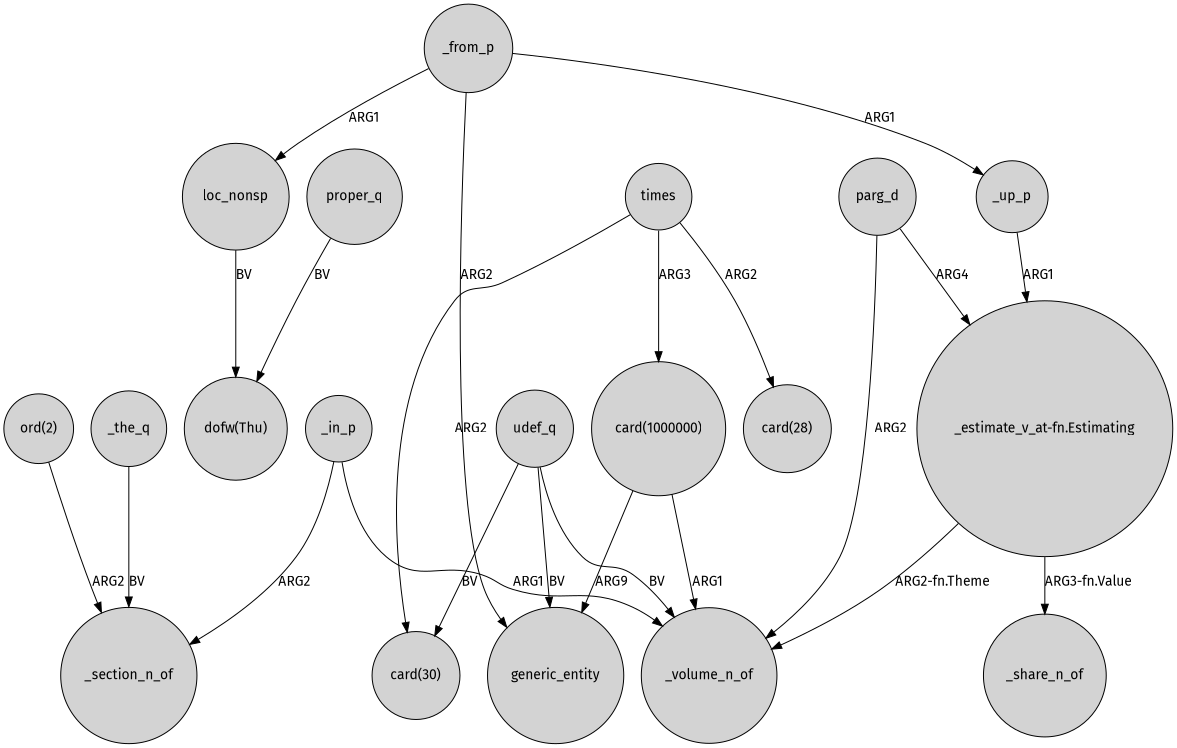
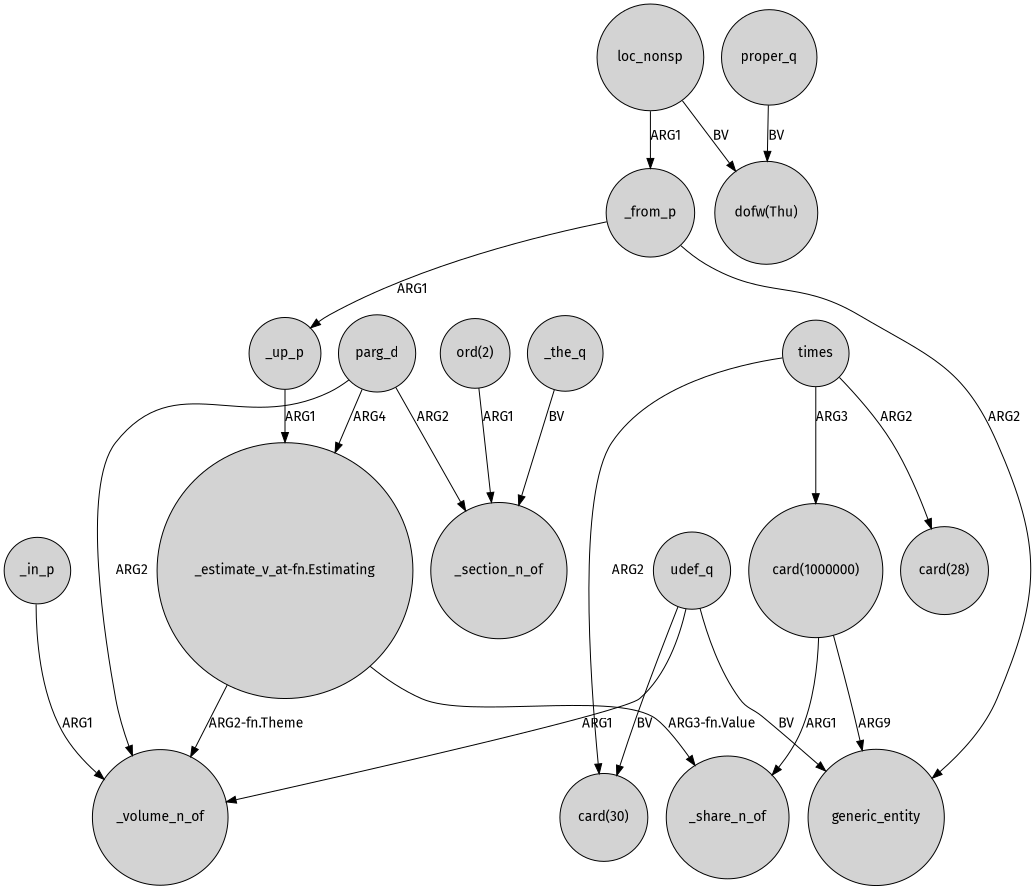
edge "_from_p" -> "loc_nonsp": reversed
edge "card(1000000)" -> "_volume_n_of": now "card(1000000)" -> "_share_n_of"
edge "_in_p" -> "_section_n_of": now "parg_d" -> "_section_n_of"
edge "ord(2)" -> "_section_n_of": label "ARG2" -> "ARG1"
edge "udef_q" -> "_volume_n_of": label "BV" -> "ARG1"
